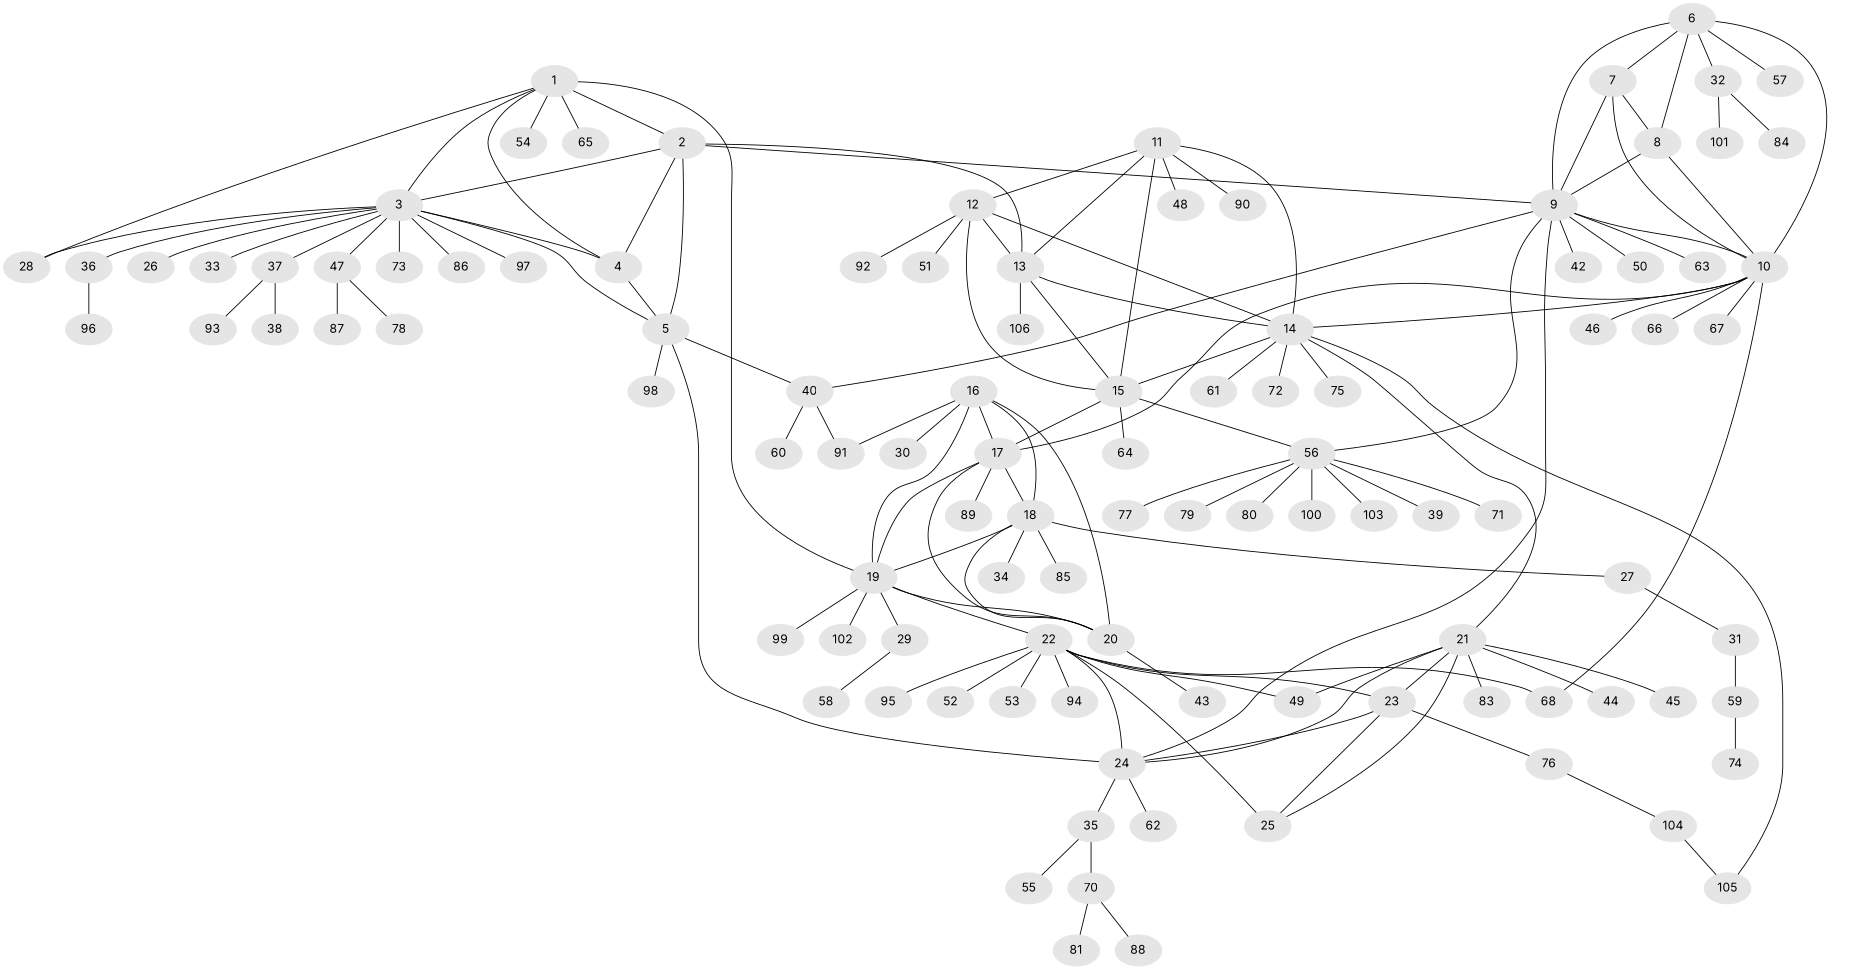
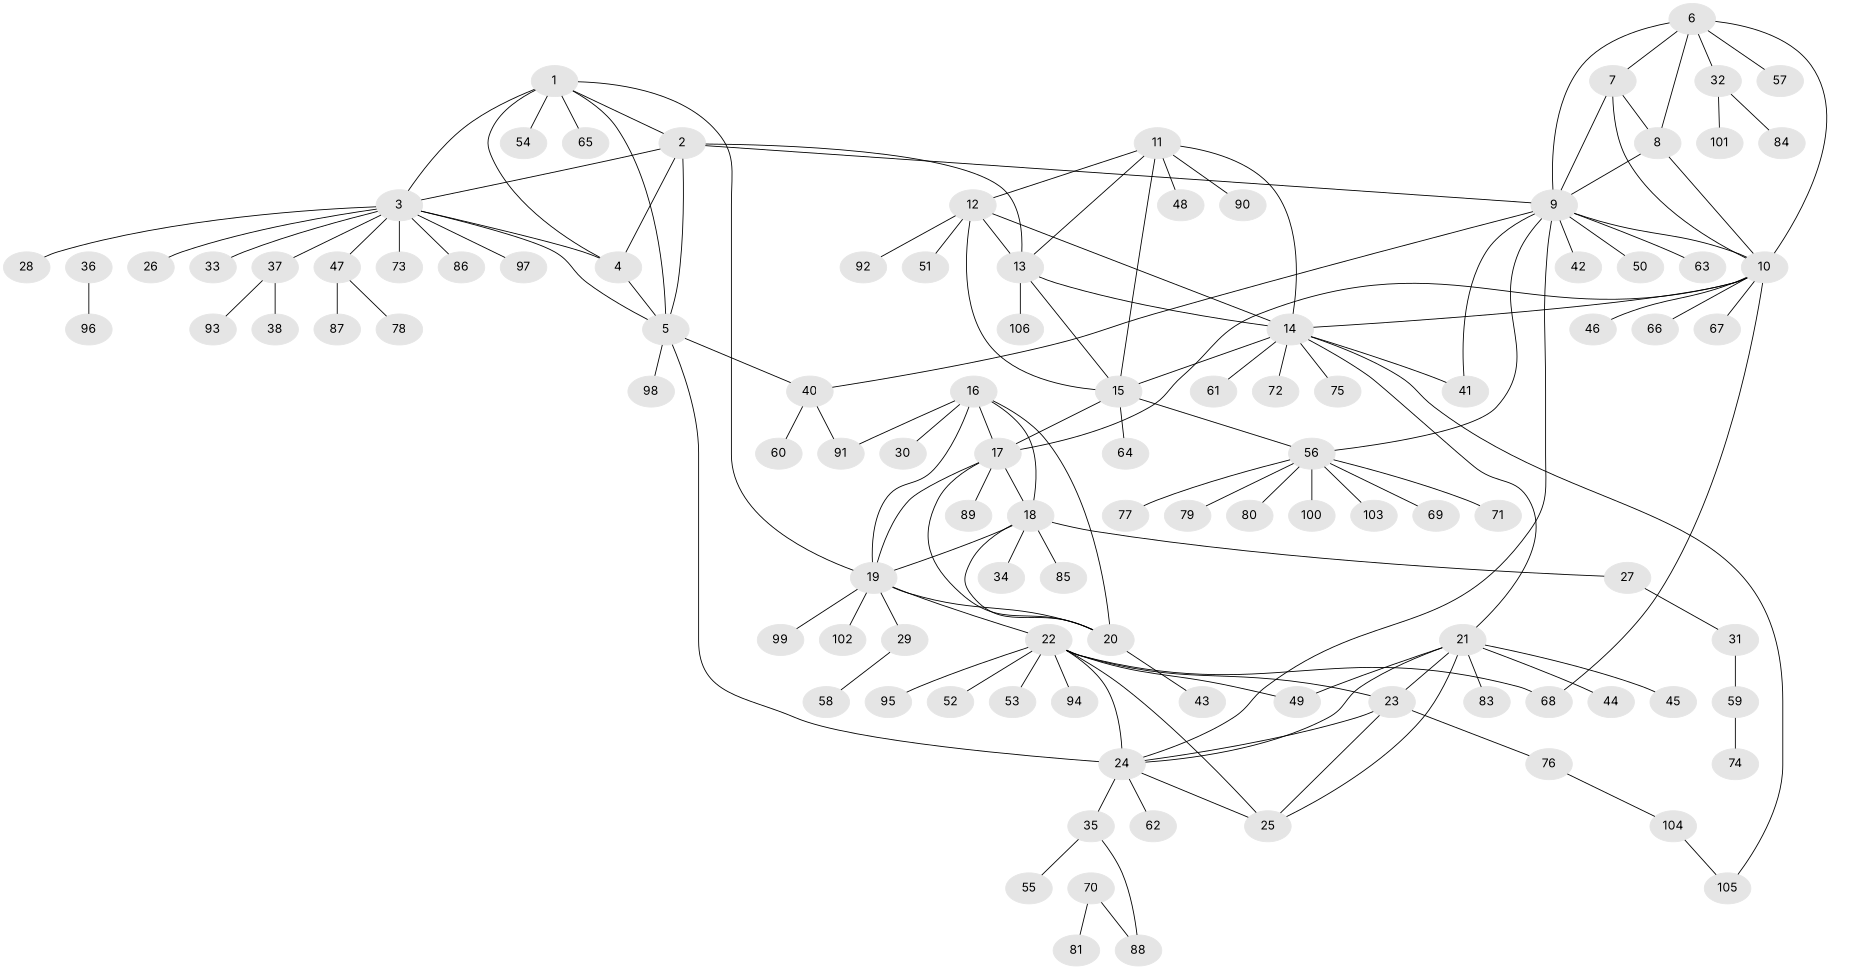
edge "1" -- "28": now "1" -- "5"
edge "3" -- "36": removed
node "41": added
node "39": label "39" -> "69"
edge "24" -- "25": added
edge "35" -- "70": now "35" -- "88"
